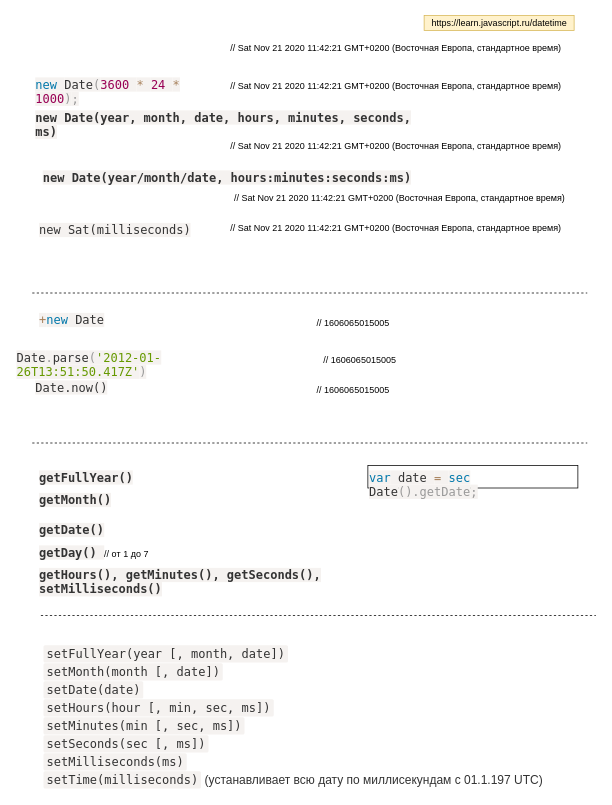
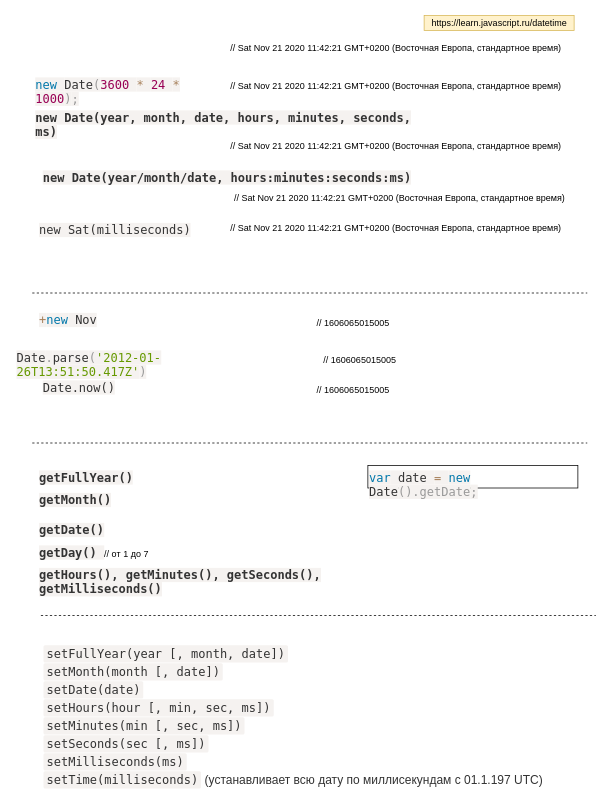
node "+new Date": label "+new Date" -> "+new Nov"
node "Date.now()": moved (75, 387) -> (83, 387)
node "var date = sec Date().getDate;": label "var date = sec Date().getDate;" -> "var date = new Date().getDate;"
node "getHours(), getMinutes(), getSeconds(), setMilliseconds()": label "getHours(), getMinutes(), getSeconds(), setMilliseconds()" -> "getHours(), getMinutes(), getSeconds(), getMilliseconds()"
